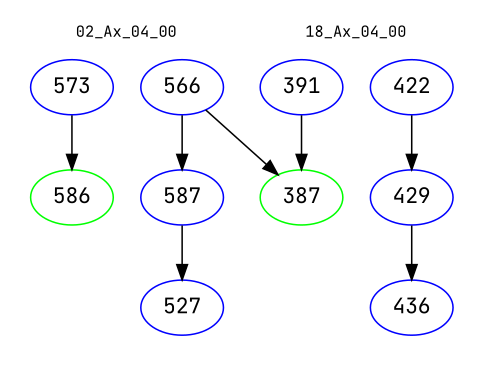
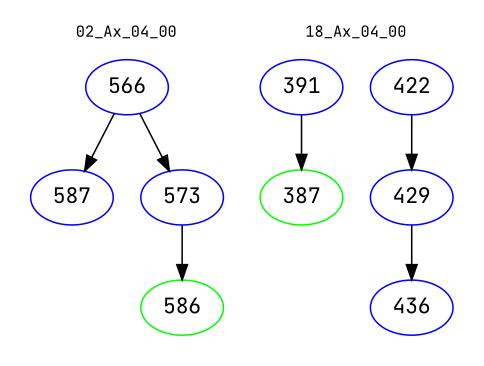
edge "566" -> "387": now "566" -> "573"
node "527": removed
